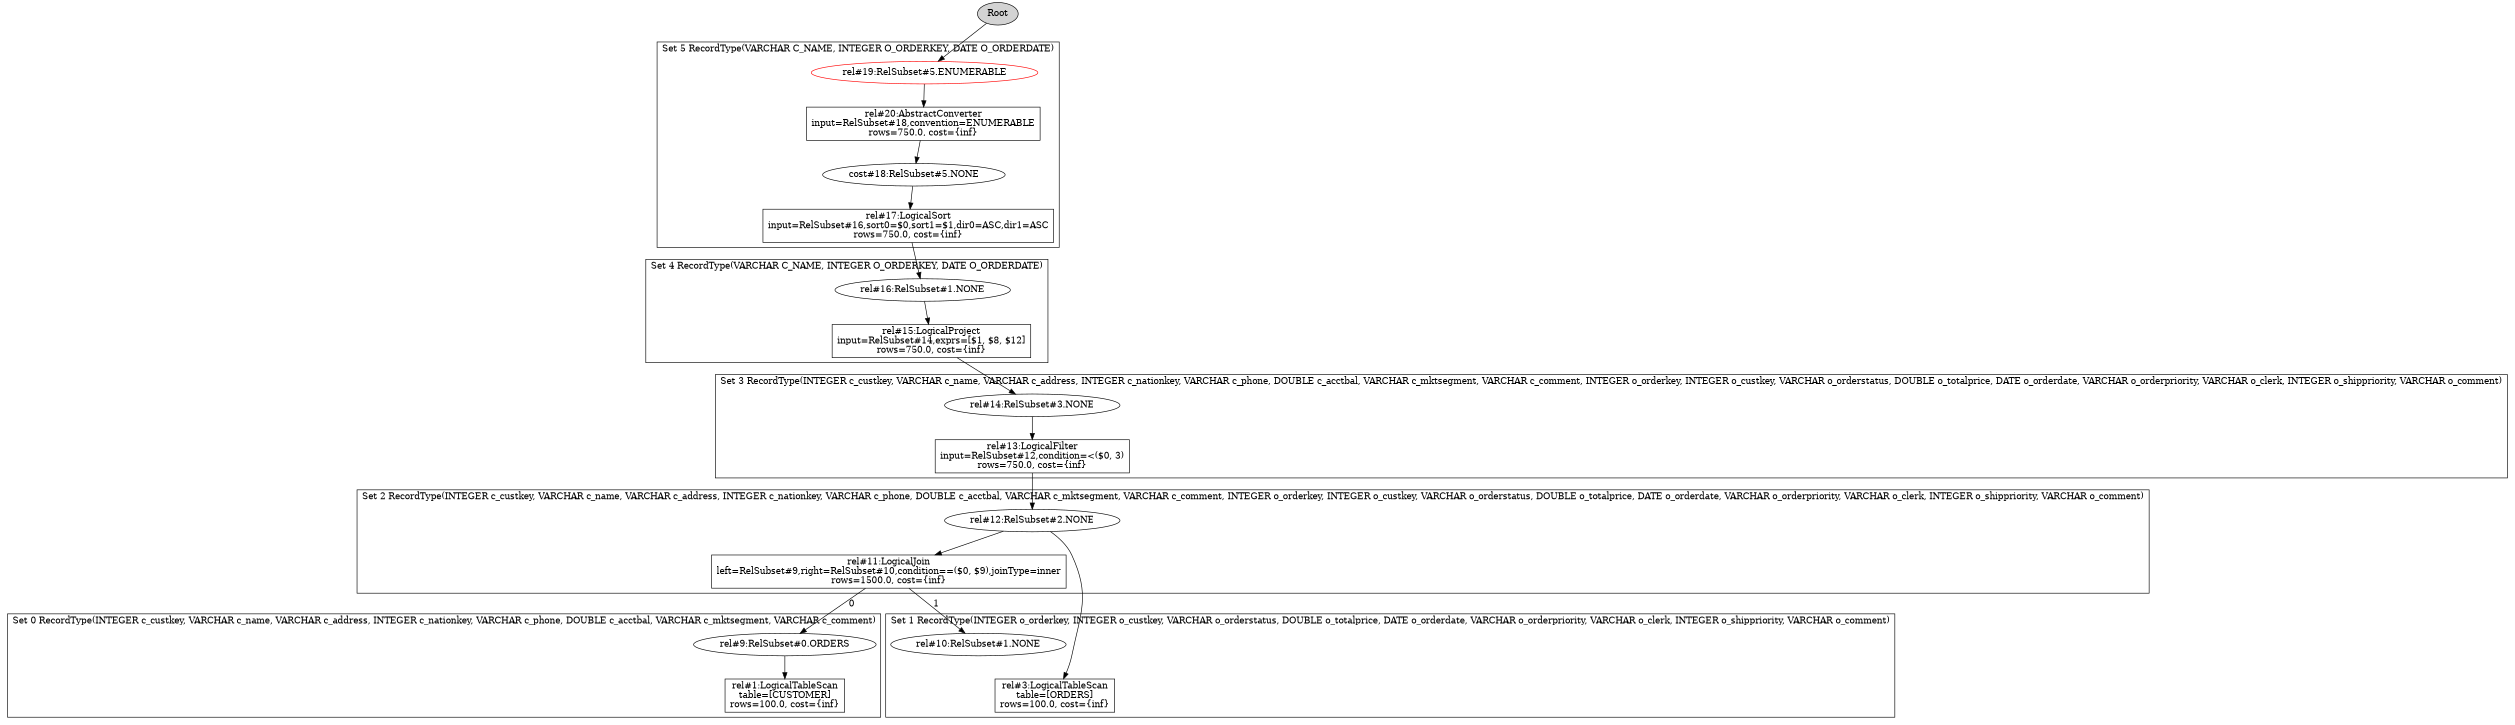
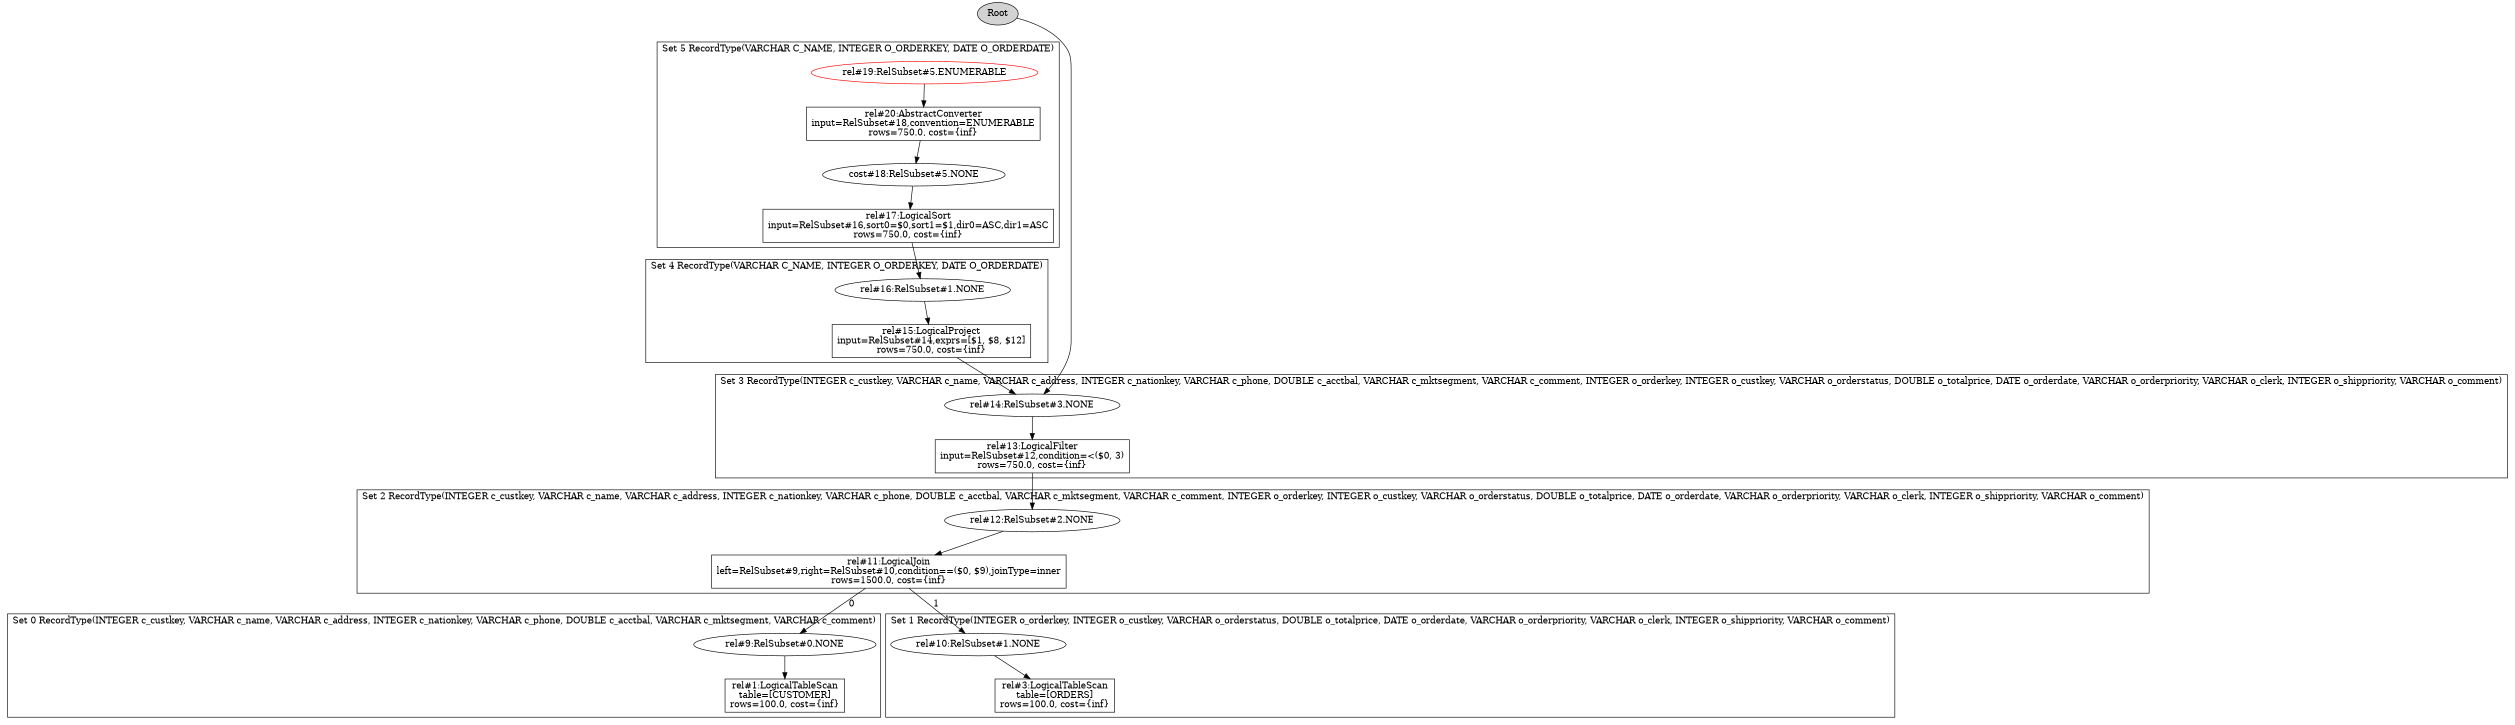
edge "Root" -> "rel#19:RelSubset#5.ENUMERABLE": now "Root" -> "rel#14:RelSubset#3.NONE"
edge "rel#12:RelSubset#2.NONE" -> "rel#3:LogicalTableScan table=[ORDERS] rows=100.0, cost={inf}": now "rel#10:RelSubset#1.NONE" -> "rel#3:LogicalTableScan table=[ORDERS] rows=100.0, cost={inf}"
node "rel#9:RelSubset#0.ORDERS": label "rel#9:RelSubset#0.ORDERS" -> "rel#9:RelSubset#0.NONE"
